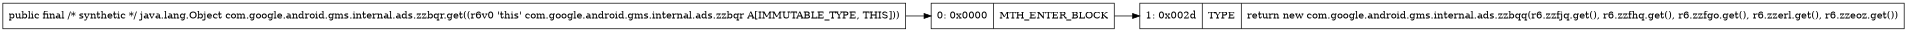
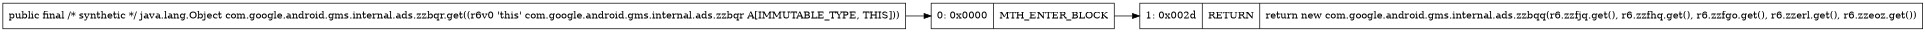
node "1: 0x002d": text "TYPE" -> "RETURN"
